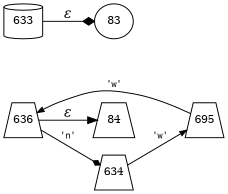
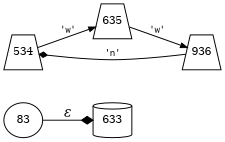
edge "633" -> "83": reversed
node "636": label "636" -> "936"
node "84": removed
node "695": label "695" -> "635"
node "634": label "634" -> "534"
